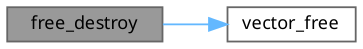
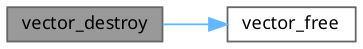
node "free_destroy": label "free_destroy" -> "vector_destroy"
